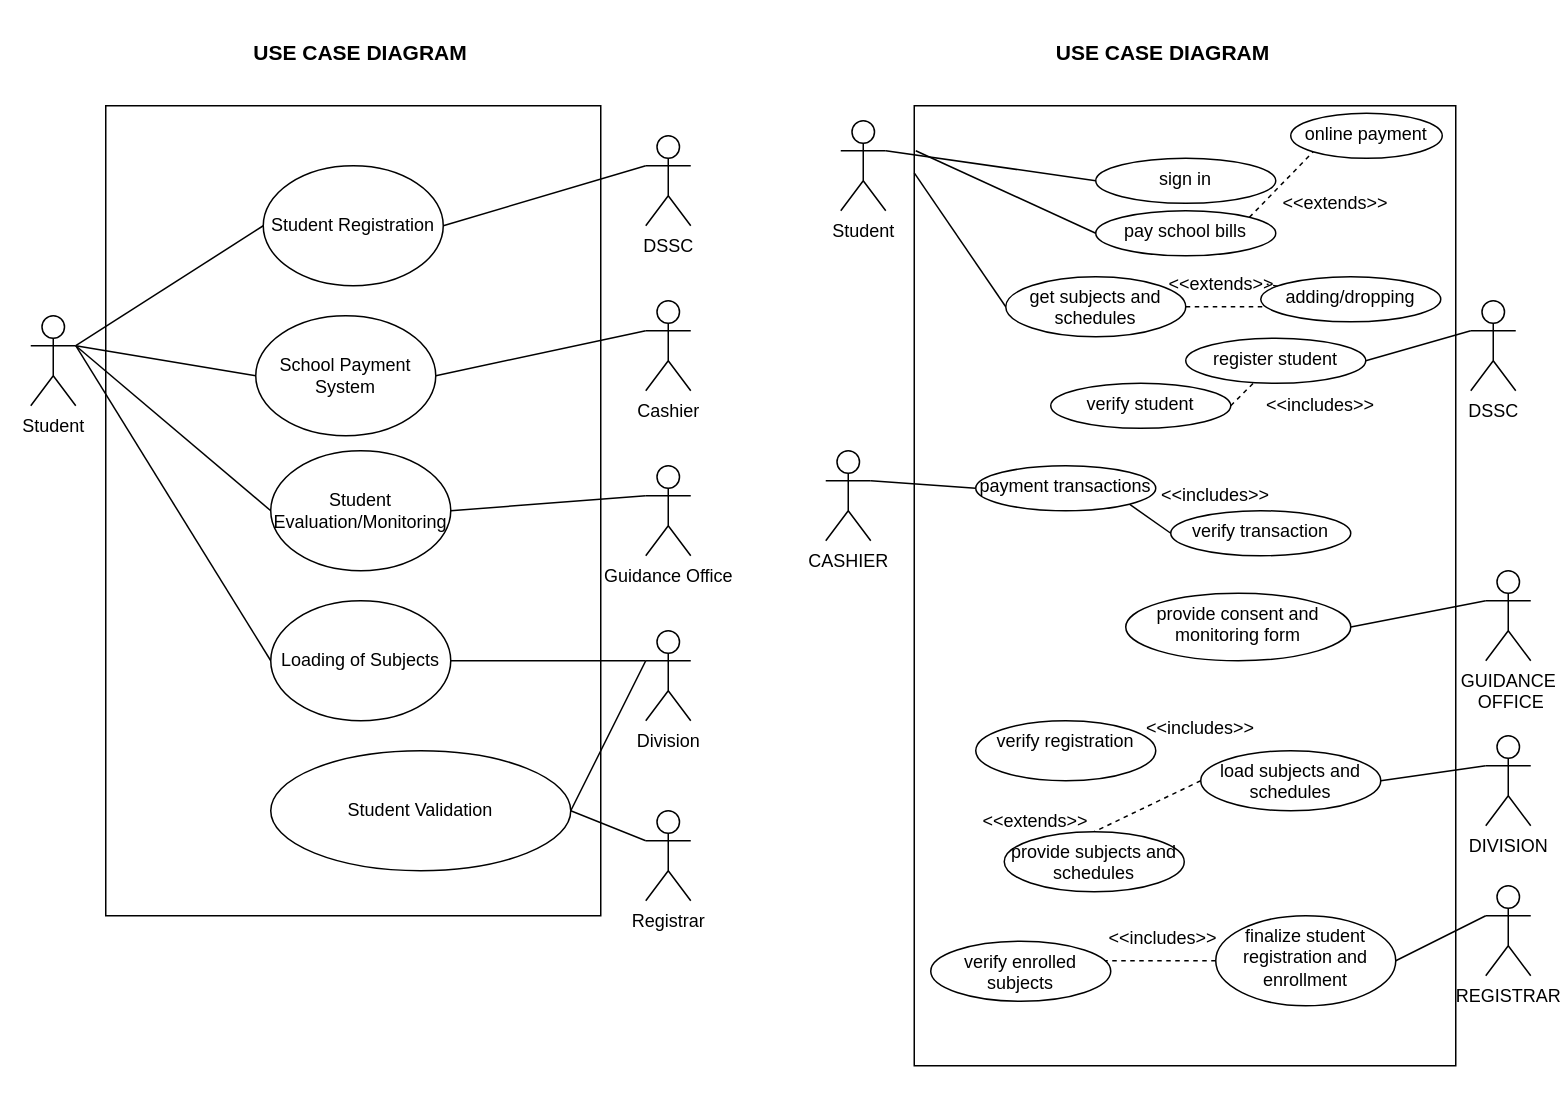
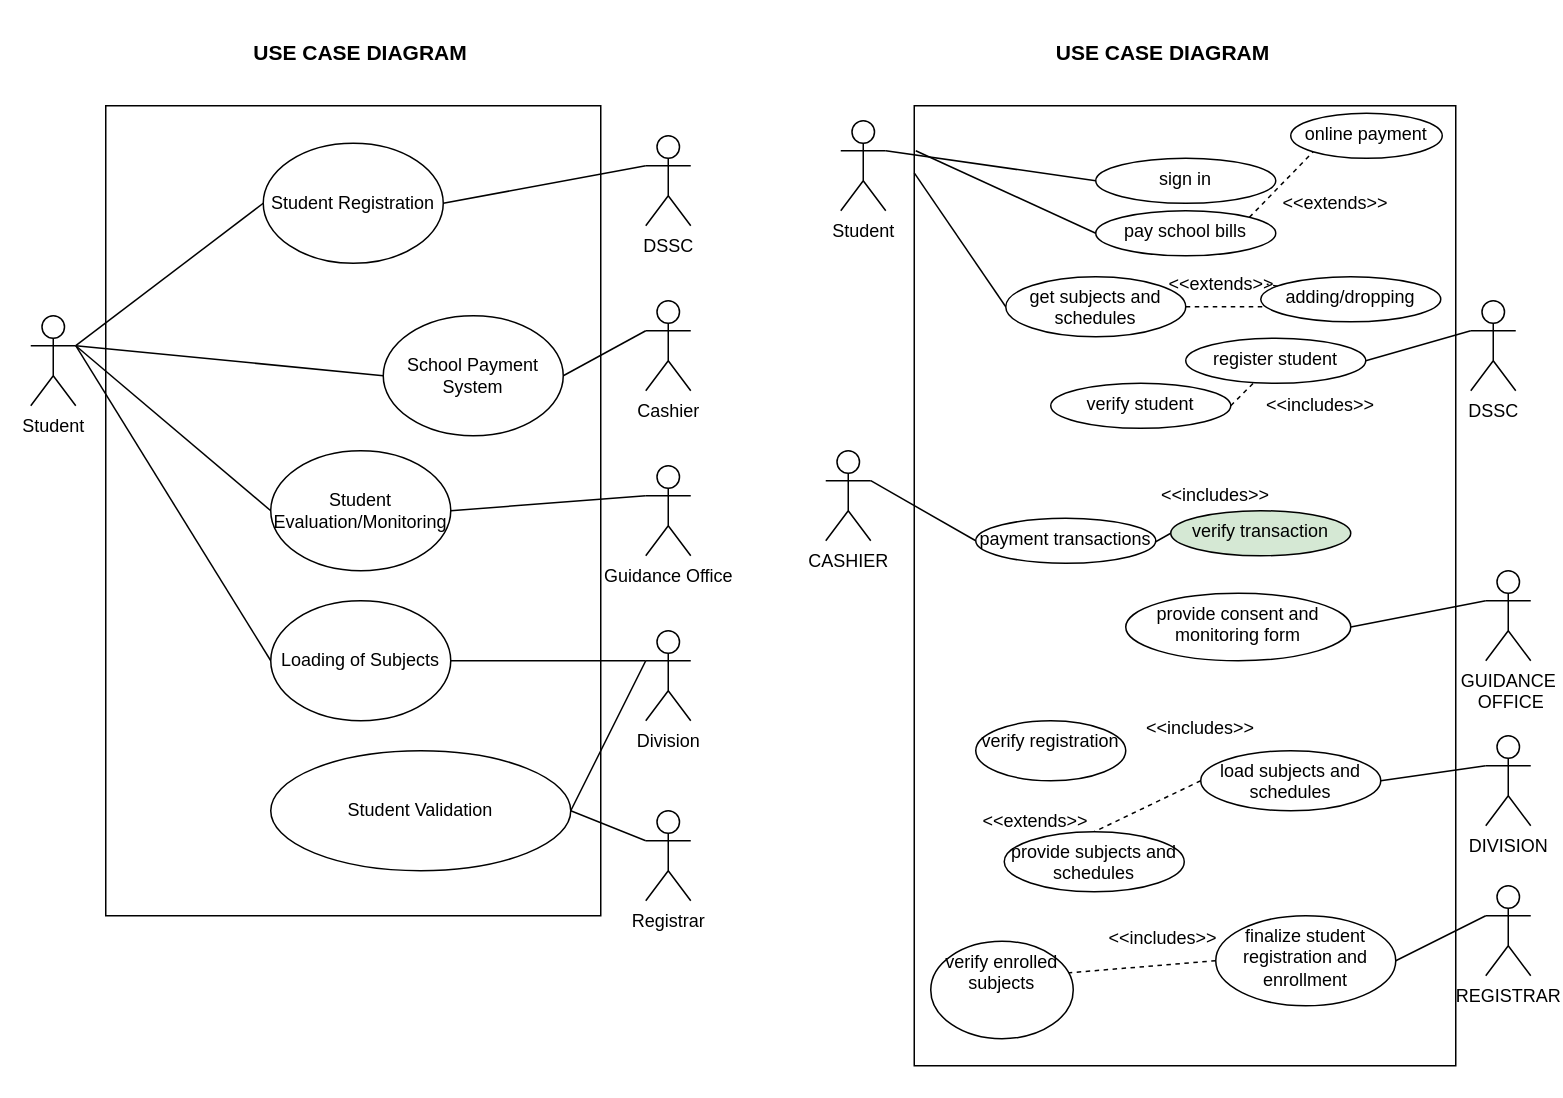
node "Student Registration": moved (353, 226) -> (353, 203)
node "School Payment System": moved (346, 376) -> (473, 376)
node "payment transactions": moved (1066, 488) -> (1066, 541)
node "verify transaction": fillcolor #ffffff -> #d5e8d4
node "verify registration": size 180x60 -> 150x60
node "verify enrolled subjects": size 180x60 -> 143x98
